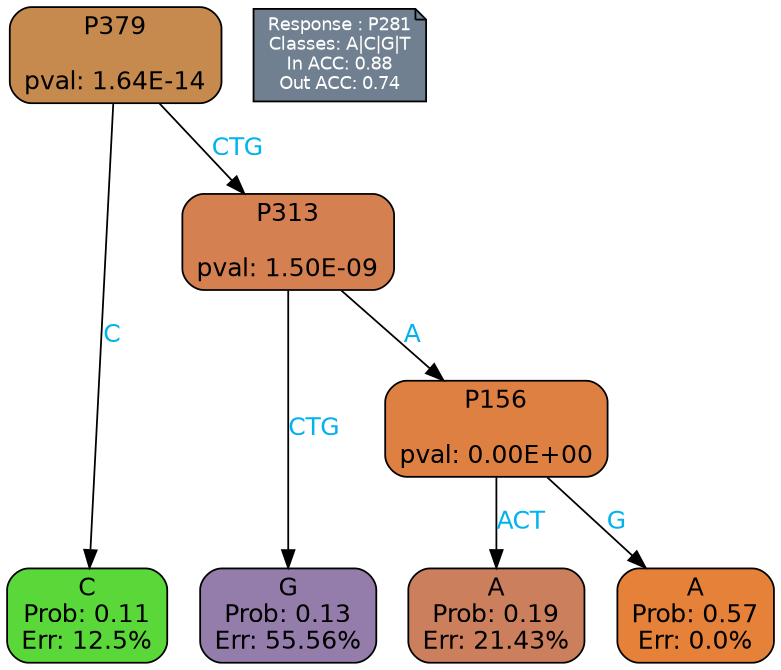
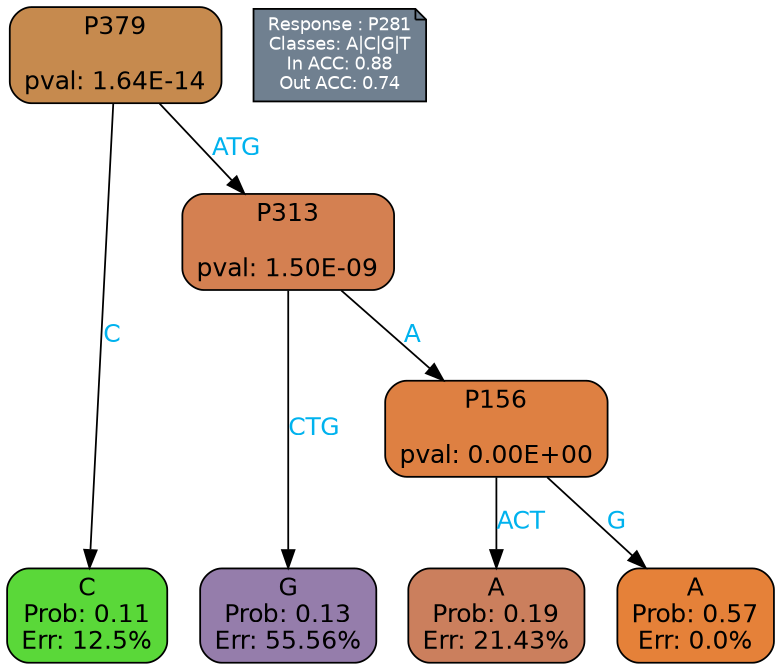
edge "P379 pval: 1.64E-14" -> "P313 pval: 1.50E-09": label "CTG" -> "ATG"
